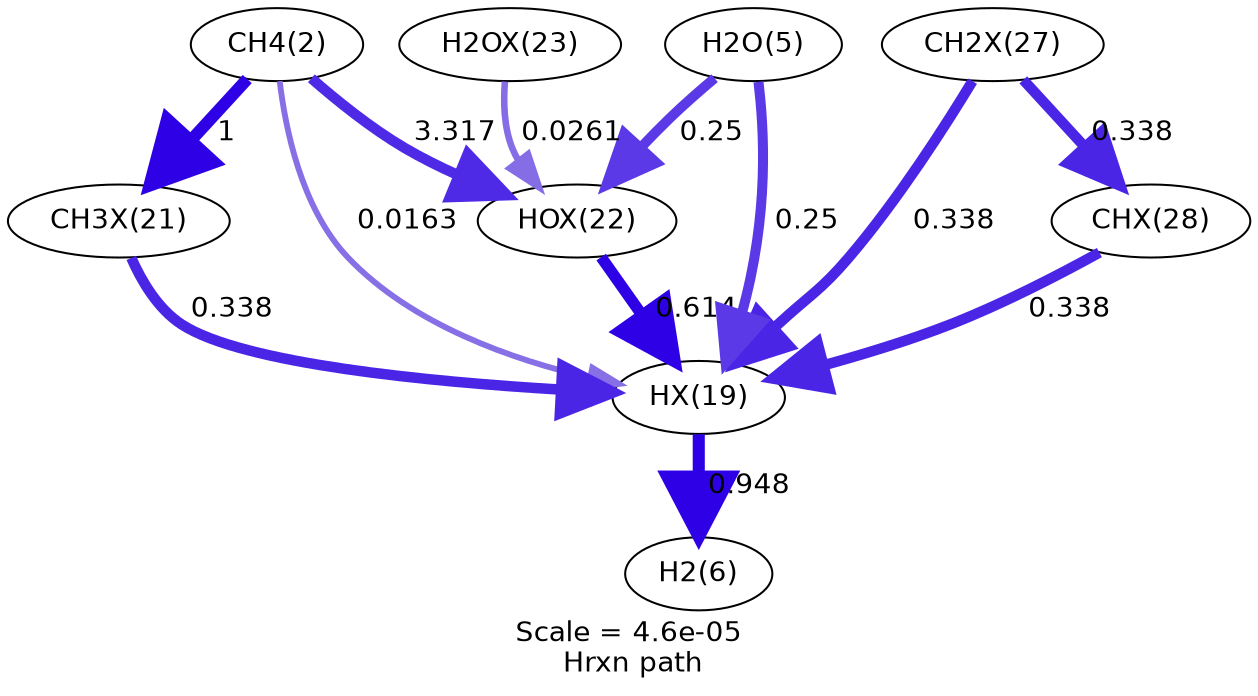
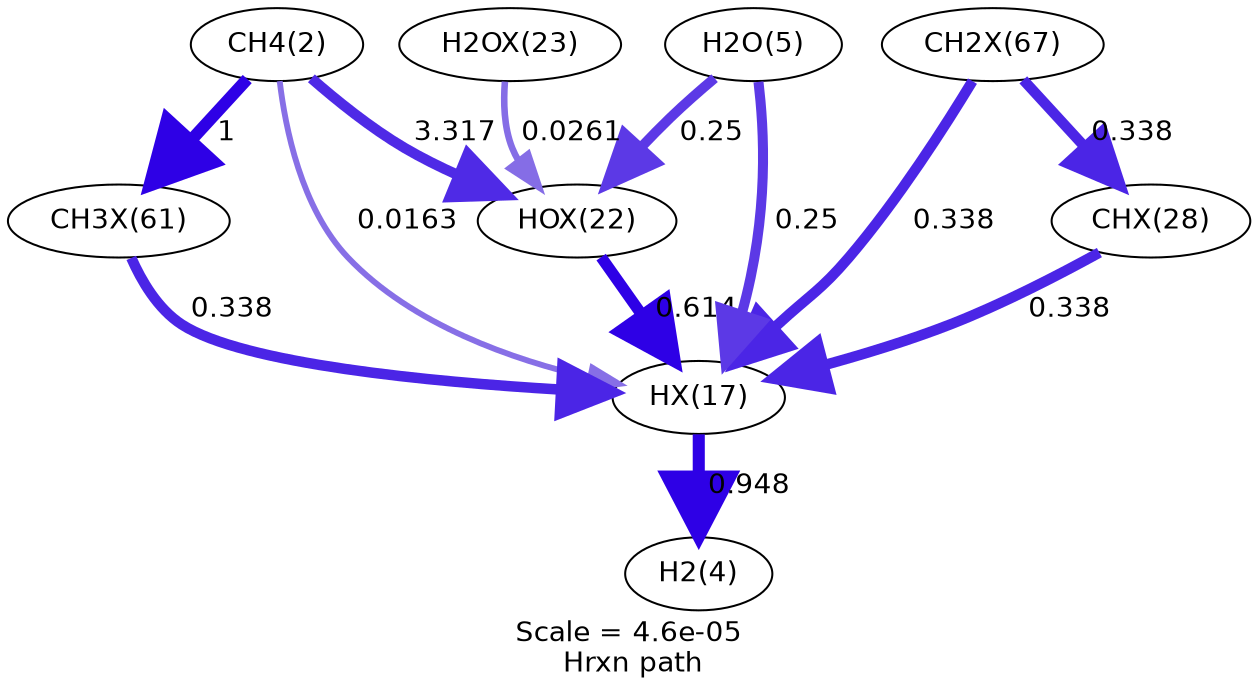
node "CH2X(27)": label "CH2X(27)" -> "CH2X(67)"
node "CH3X(21)": label "CH3X(21)" -> "CH3X(61)"
node "HX(19)": label "HX(19)" -> "HX(17)"
node "H2(6)": label "H2(6)" -> "H2(4)"
